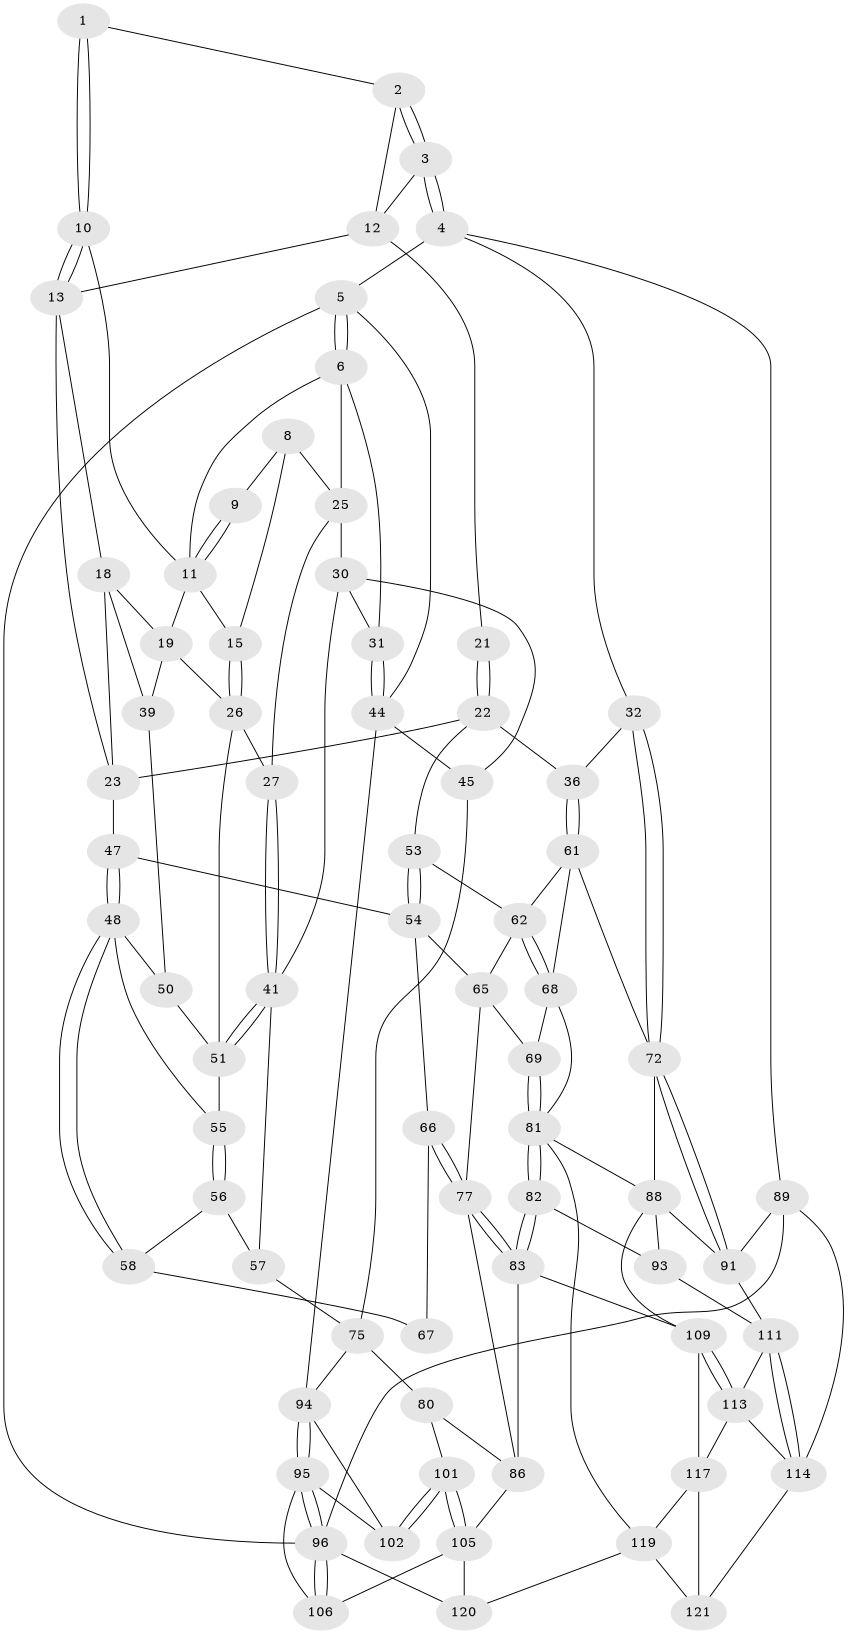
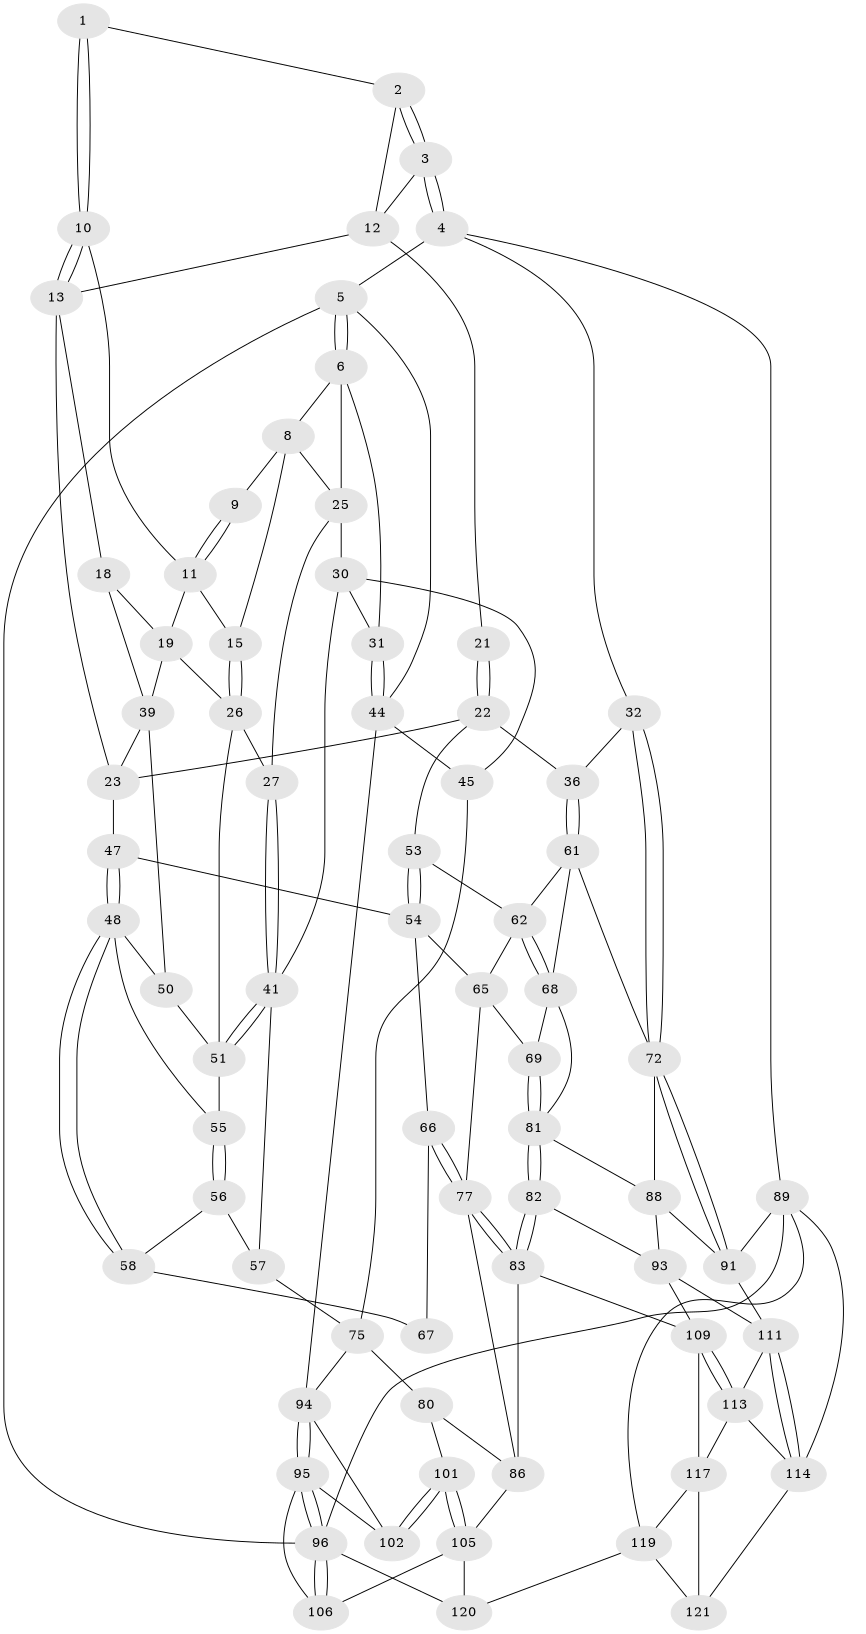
edge "6" -- "11": now "6" -- "8"
edge "18" -- "23": now "39" -- "23"
edge "88" -- "109": now "93" -- "109"
edge "81" -- "119": now "89" -- "119"
